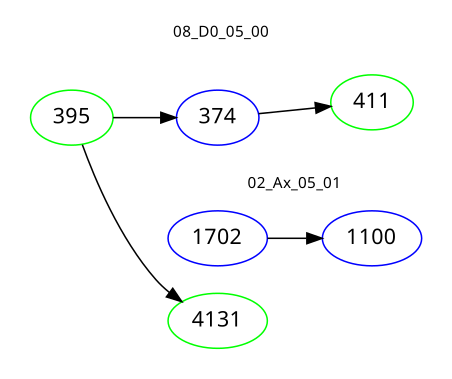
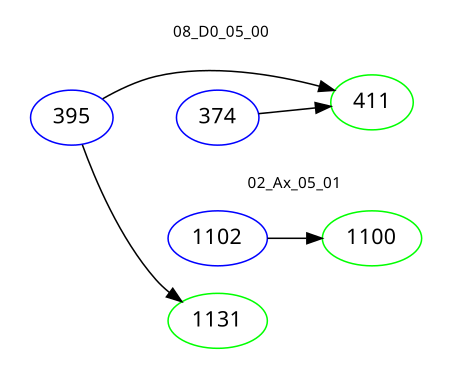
node "395": color green -> blue
edge "395" -> "374": now "395" -> "411"
node "1702": label "1702" -> "1102"
node "1100": color blue -> green
node "4131": label "4131" -> "1131"
